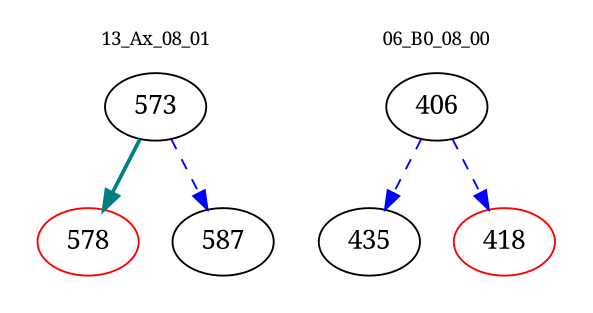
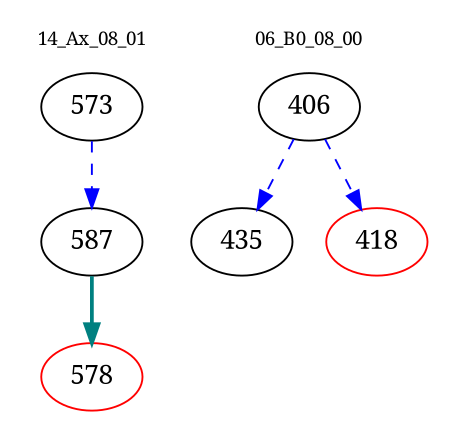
cluster "13_Ax_08_01": label "13_Ax_08_01" -> "14_Ax_08_01"
edge "573" -> "578": now "587" -> "578"
